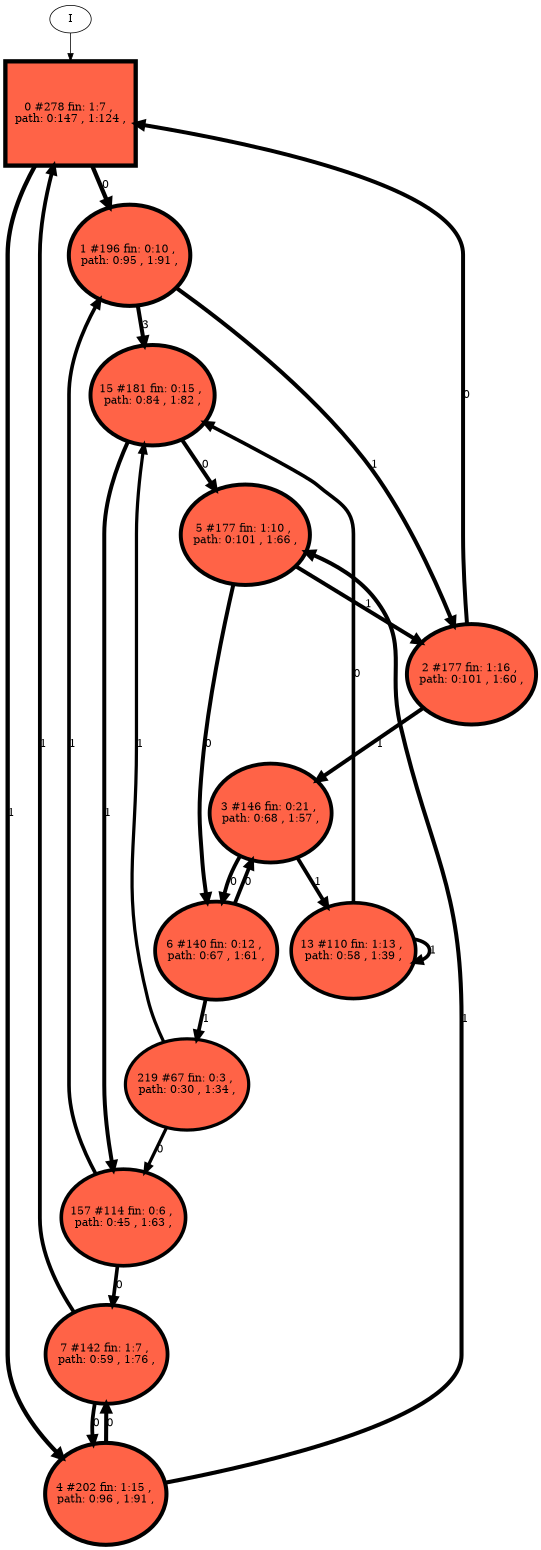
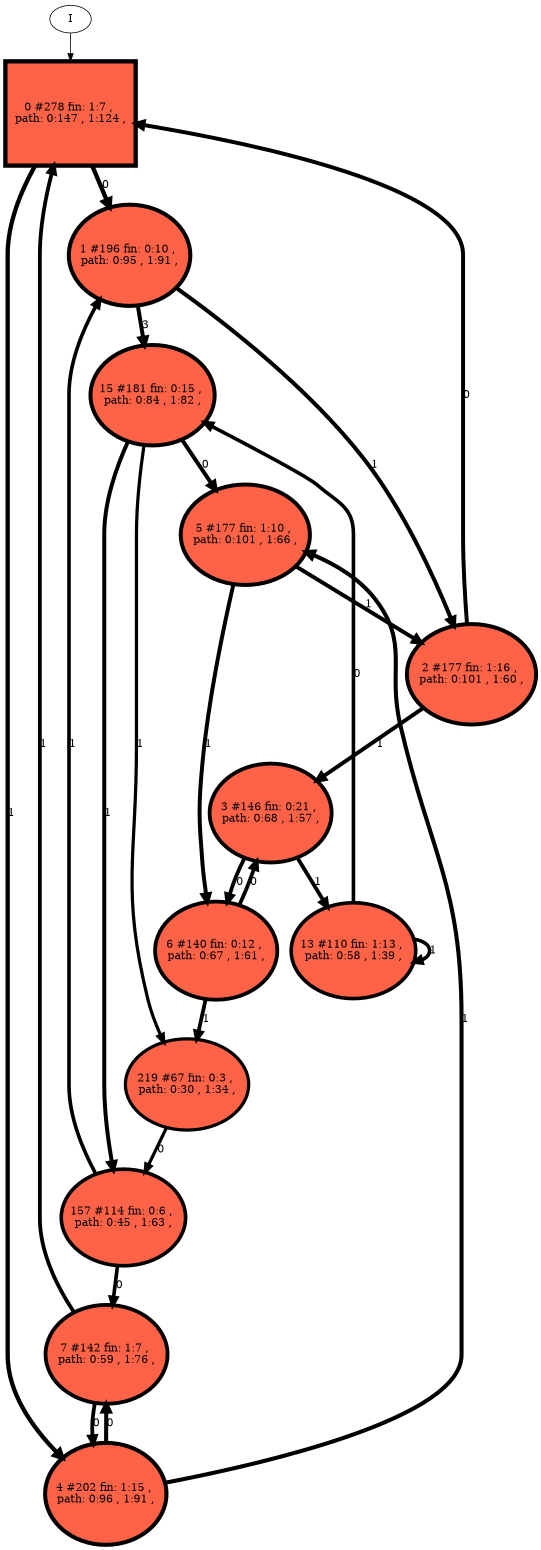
edge "5 #177 fin: 1:10 , path: 0:101 , 1:66 ," -> "6 #140 fin: 0:12 , path: 0:67 , 1:61 ,": label "0 " -> "1 "
edge "219 #67 fin: 0:3 , path: 0:30 , 1:34 ," -> "15 #181 fin: 0:15 , path: 0:84 , 1:82 ,": reversed
